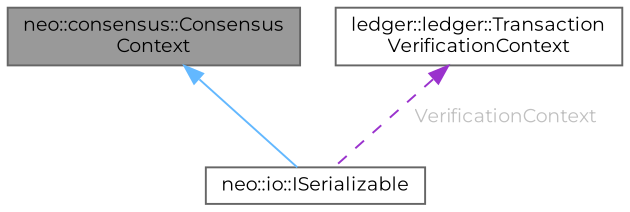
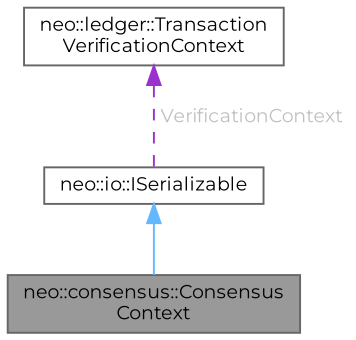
node "ledger::ledger::Transaction VerificationContext": label "ledger::ledger::Transaction VerificationContext" -> "neo::ledger::Transaction VerificationContext"
edge "neo::io::ISerializable" -> "neo::consensus::Consensus Context": reversed
